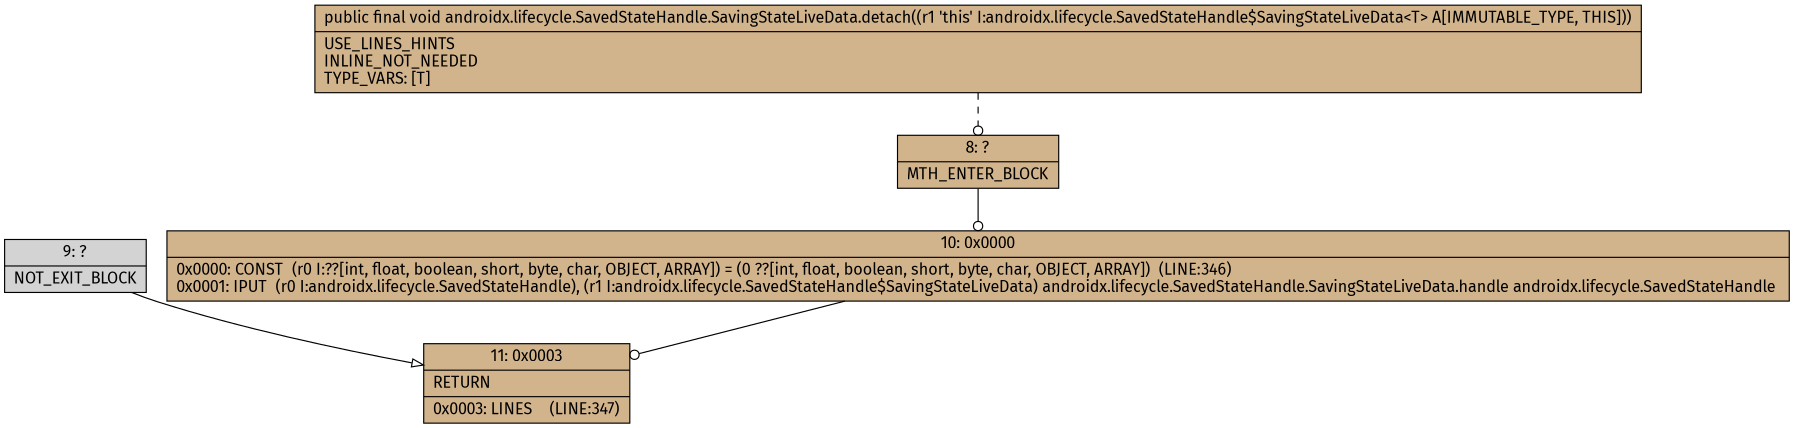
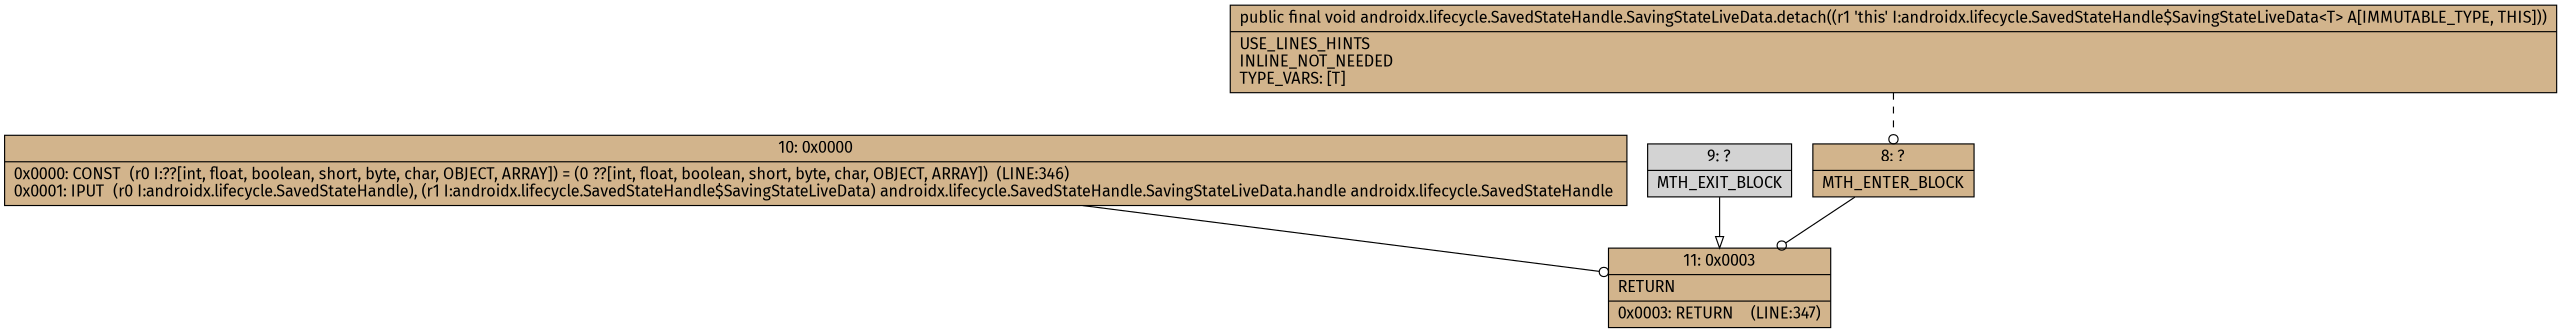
edge "8: ?" -> "10: 0x0000": now "8: ?" -> "11: 0x0003"
node "9: ?": text "NOT_EXIT_BLOCK" -> "MTH_EXIT_BLOCK"
node "11: 0x0003": text "0x0003: LINES    (LINE:347)" -> "0x0003: RETURN    (LINE:347)"
